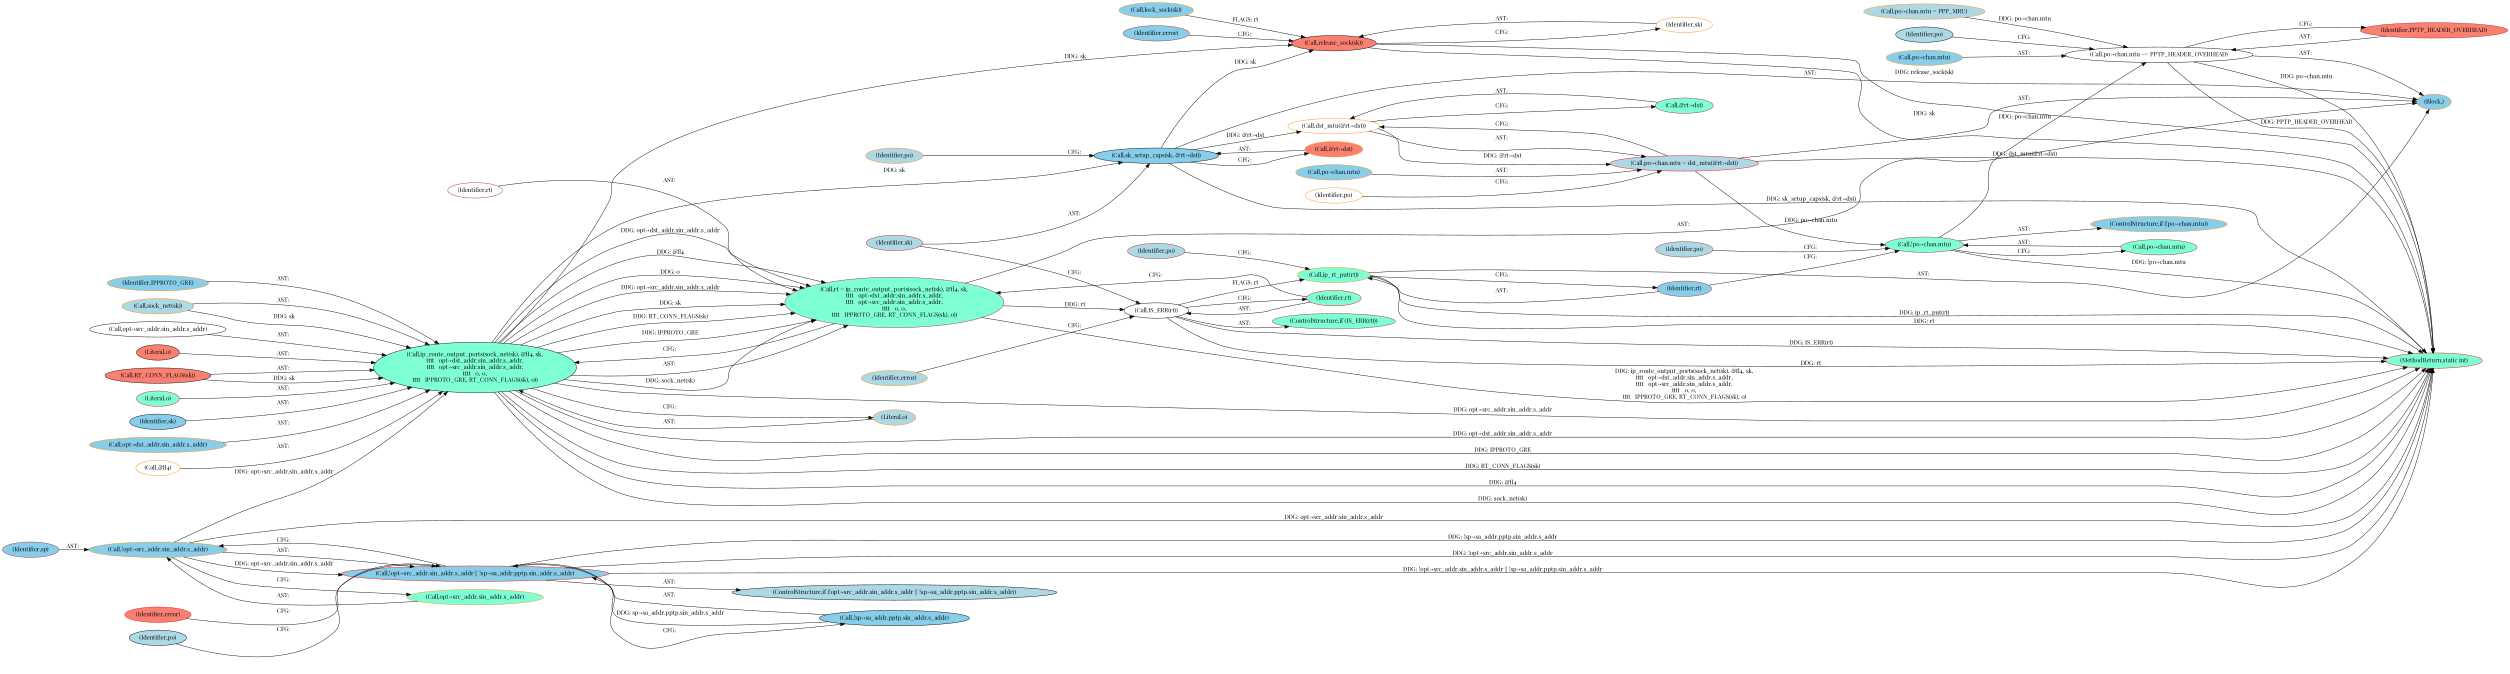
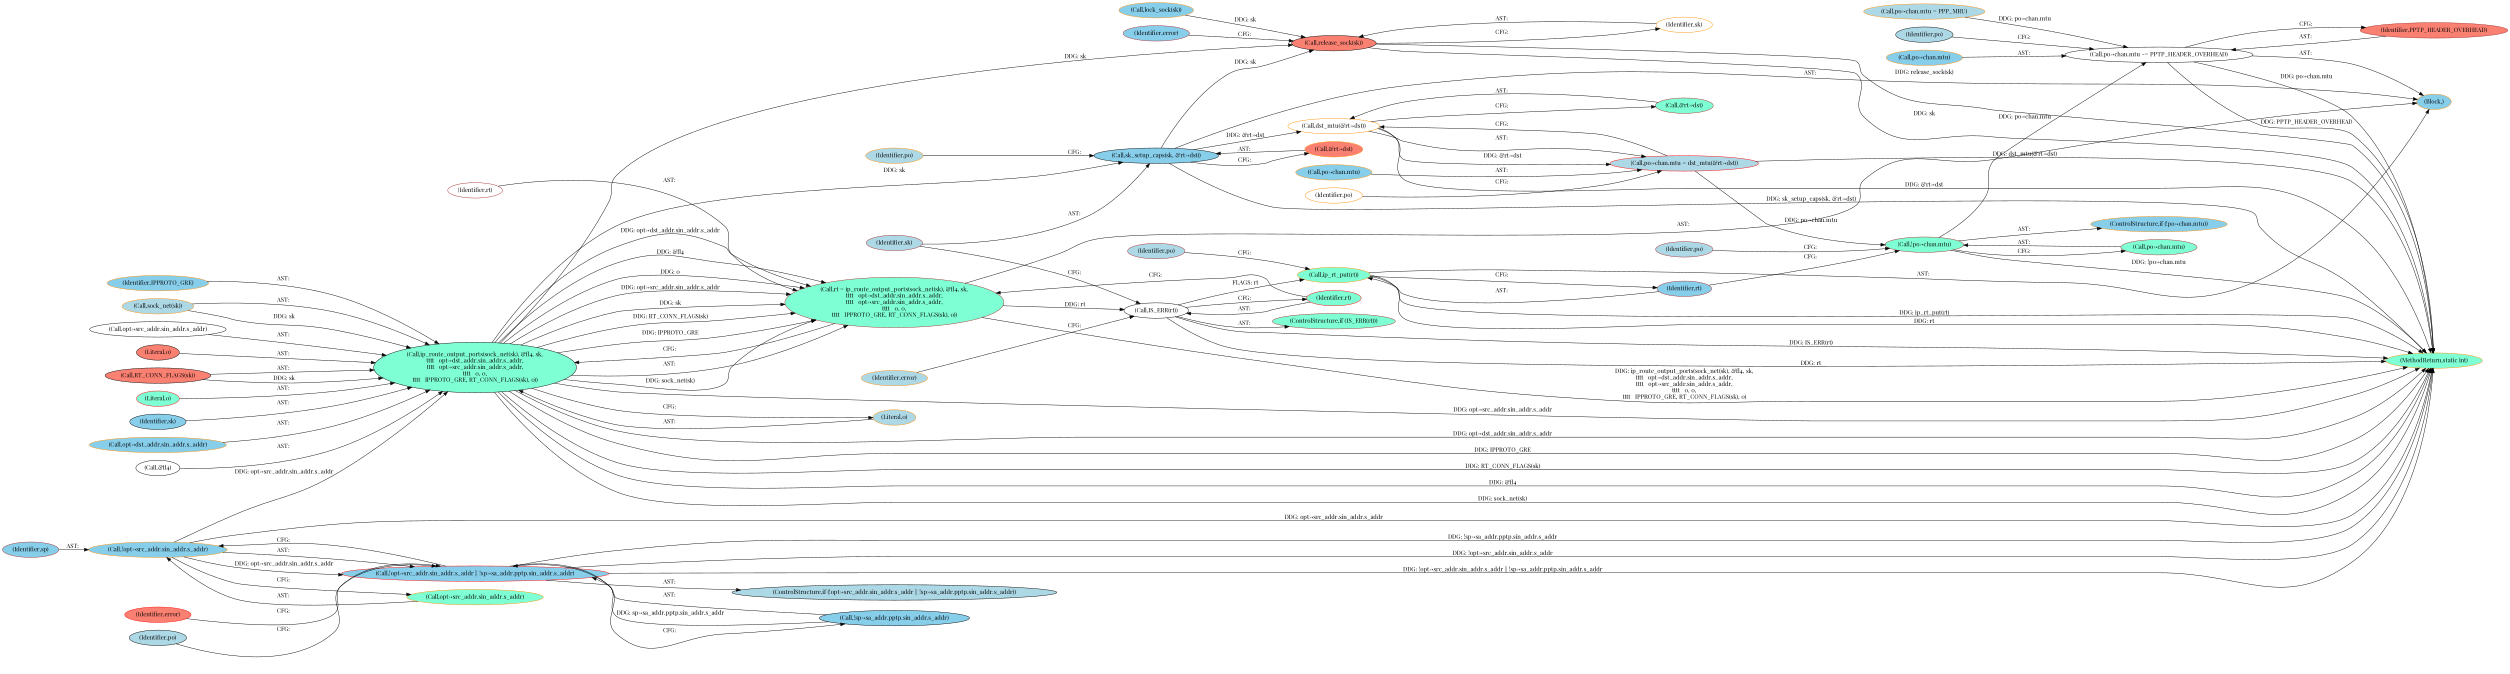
edge "(Call,lock_sock(sk))" -> "(Call,release_sock(sk))": label "FLAGS: rt" -> "DDG: sk"
edge "(Call,po->chan.mtu = dst_mtu(&rt->dst))" -> "(Block,)": removed, label "AST:"
edge "(Call,dst_mtu(&rt->dst))" -> "(MethodReturn,static int)": added, label "DDG: &rt->dst"
node "(MethodReturn,static int)": color red -> darkorange
node "(Call,&fl4)": color darkorange -> black
